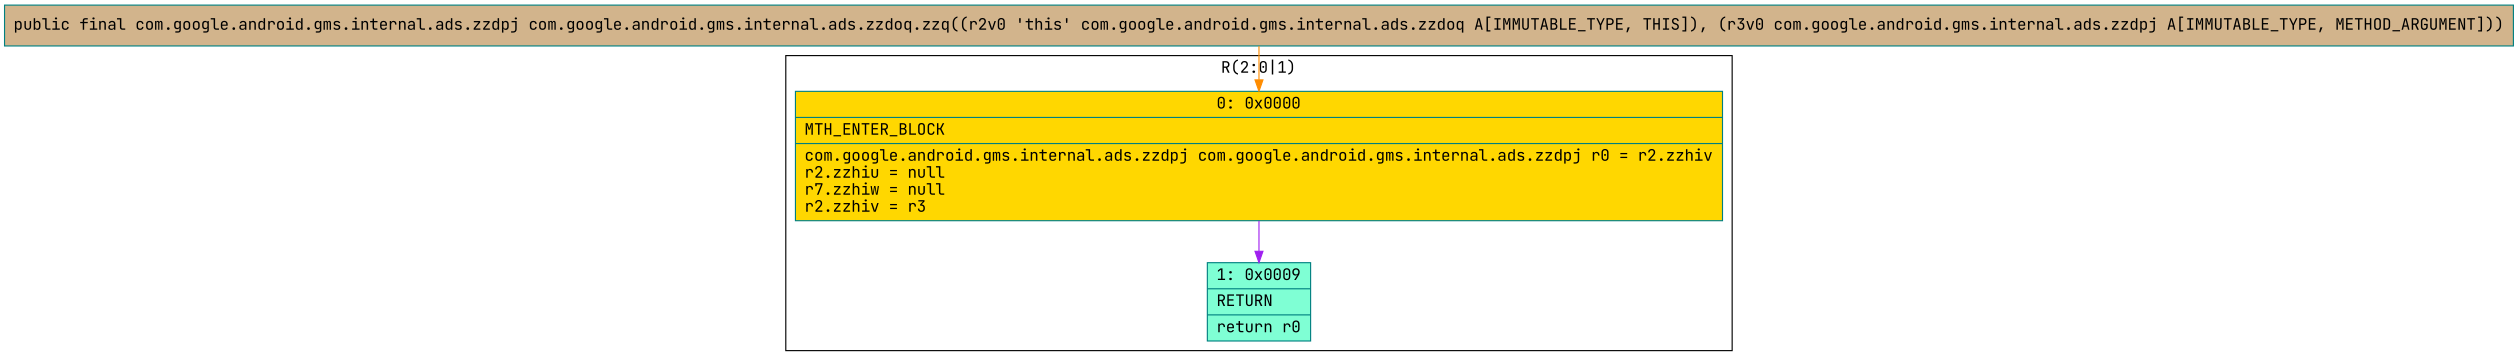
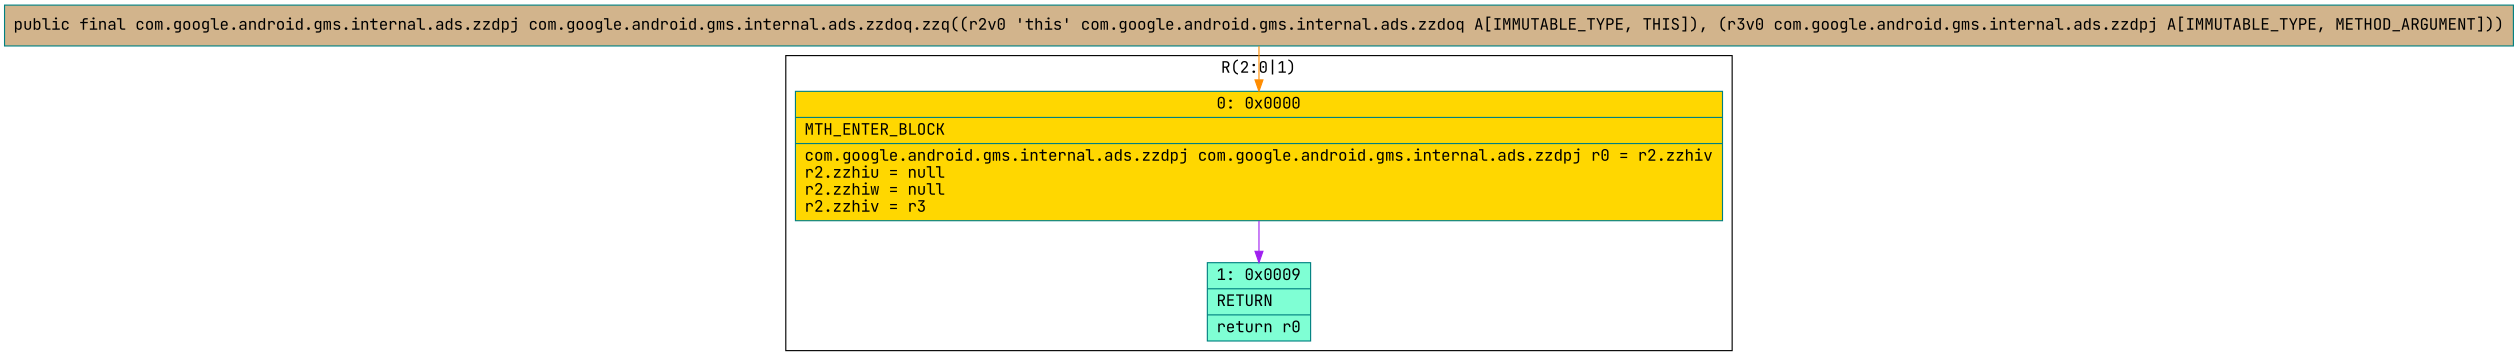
node "0: 0x0000": text "r7.zzhiw = null" -> "r2.zzhiw = null"
